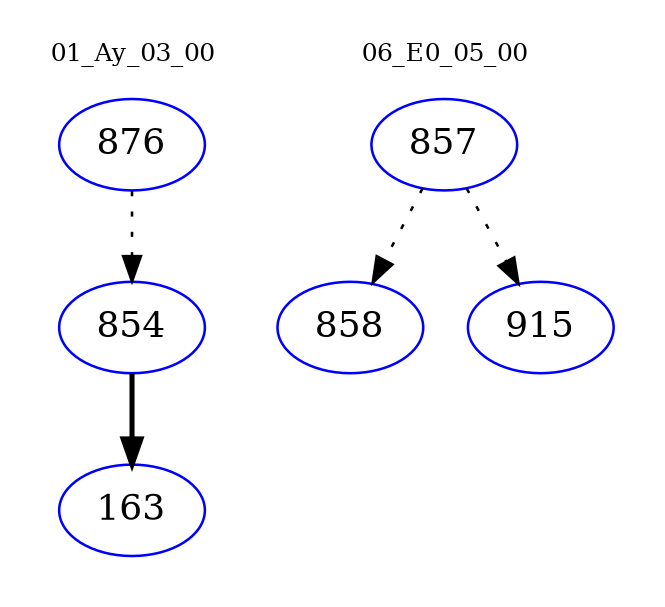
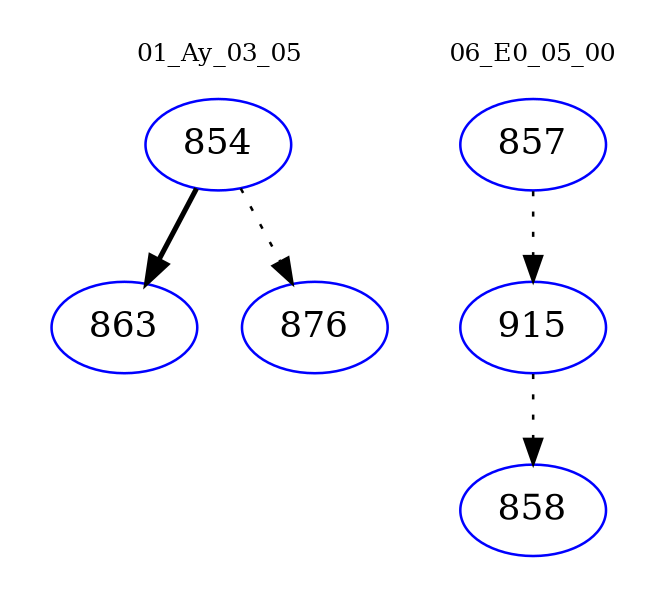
cluster "01_Ay_03_00": label "01_Ay_03_00" -> "01_Ay_03_05"
edge "876" -> "854": reversed
edge "857" -> "858": now "915" -> "858"
node "163": label "163" -> "863"
